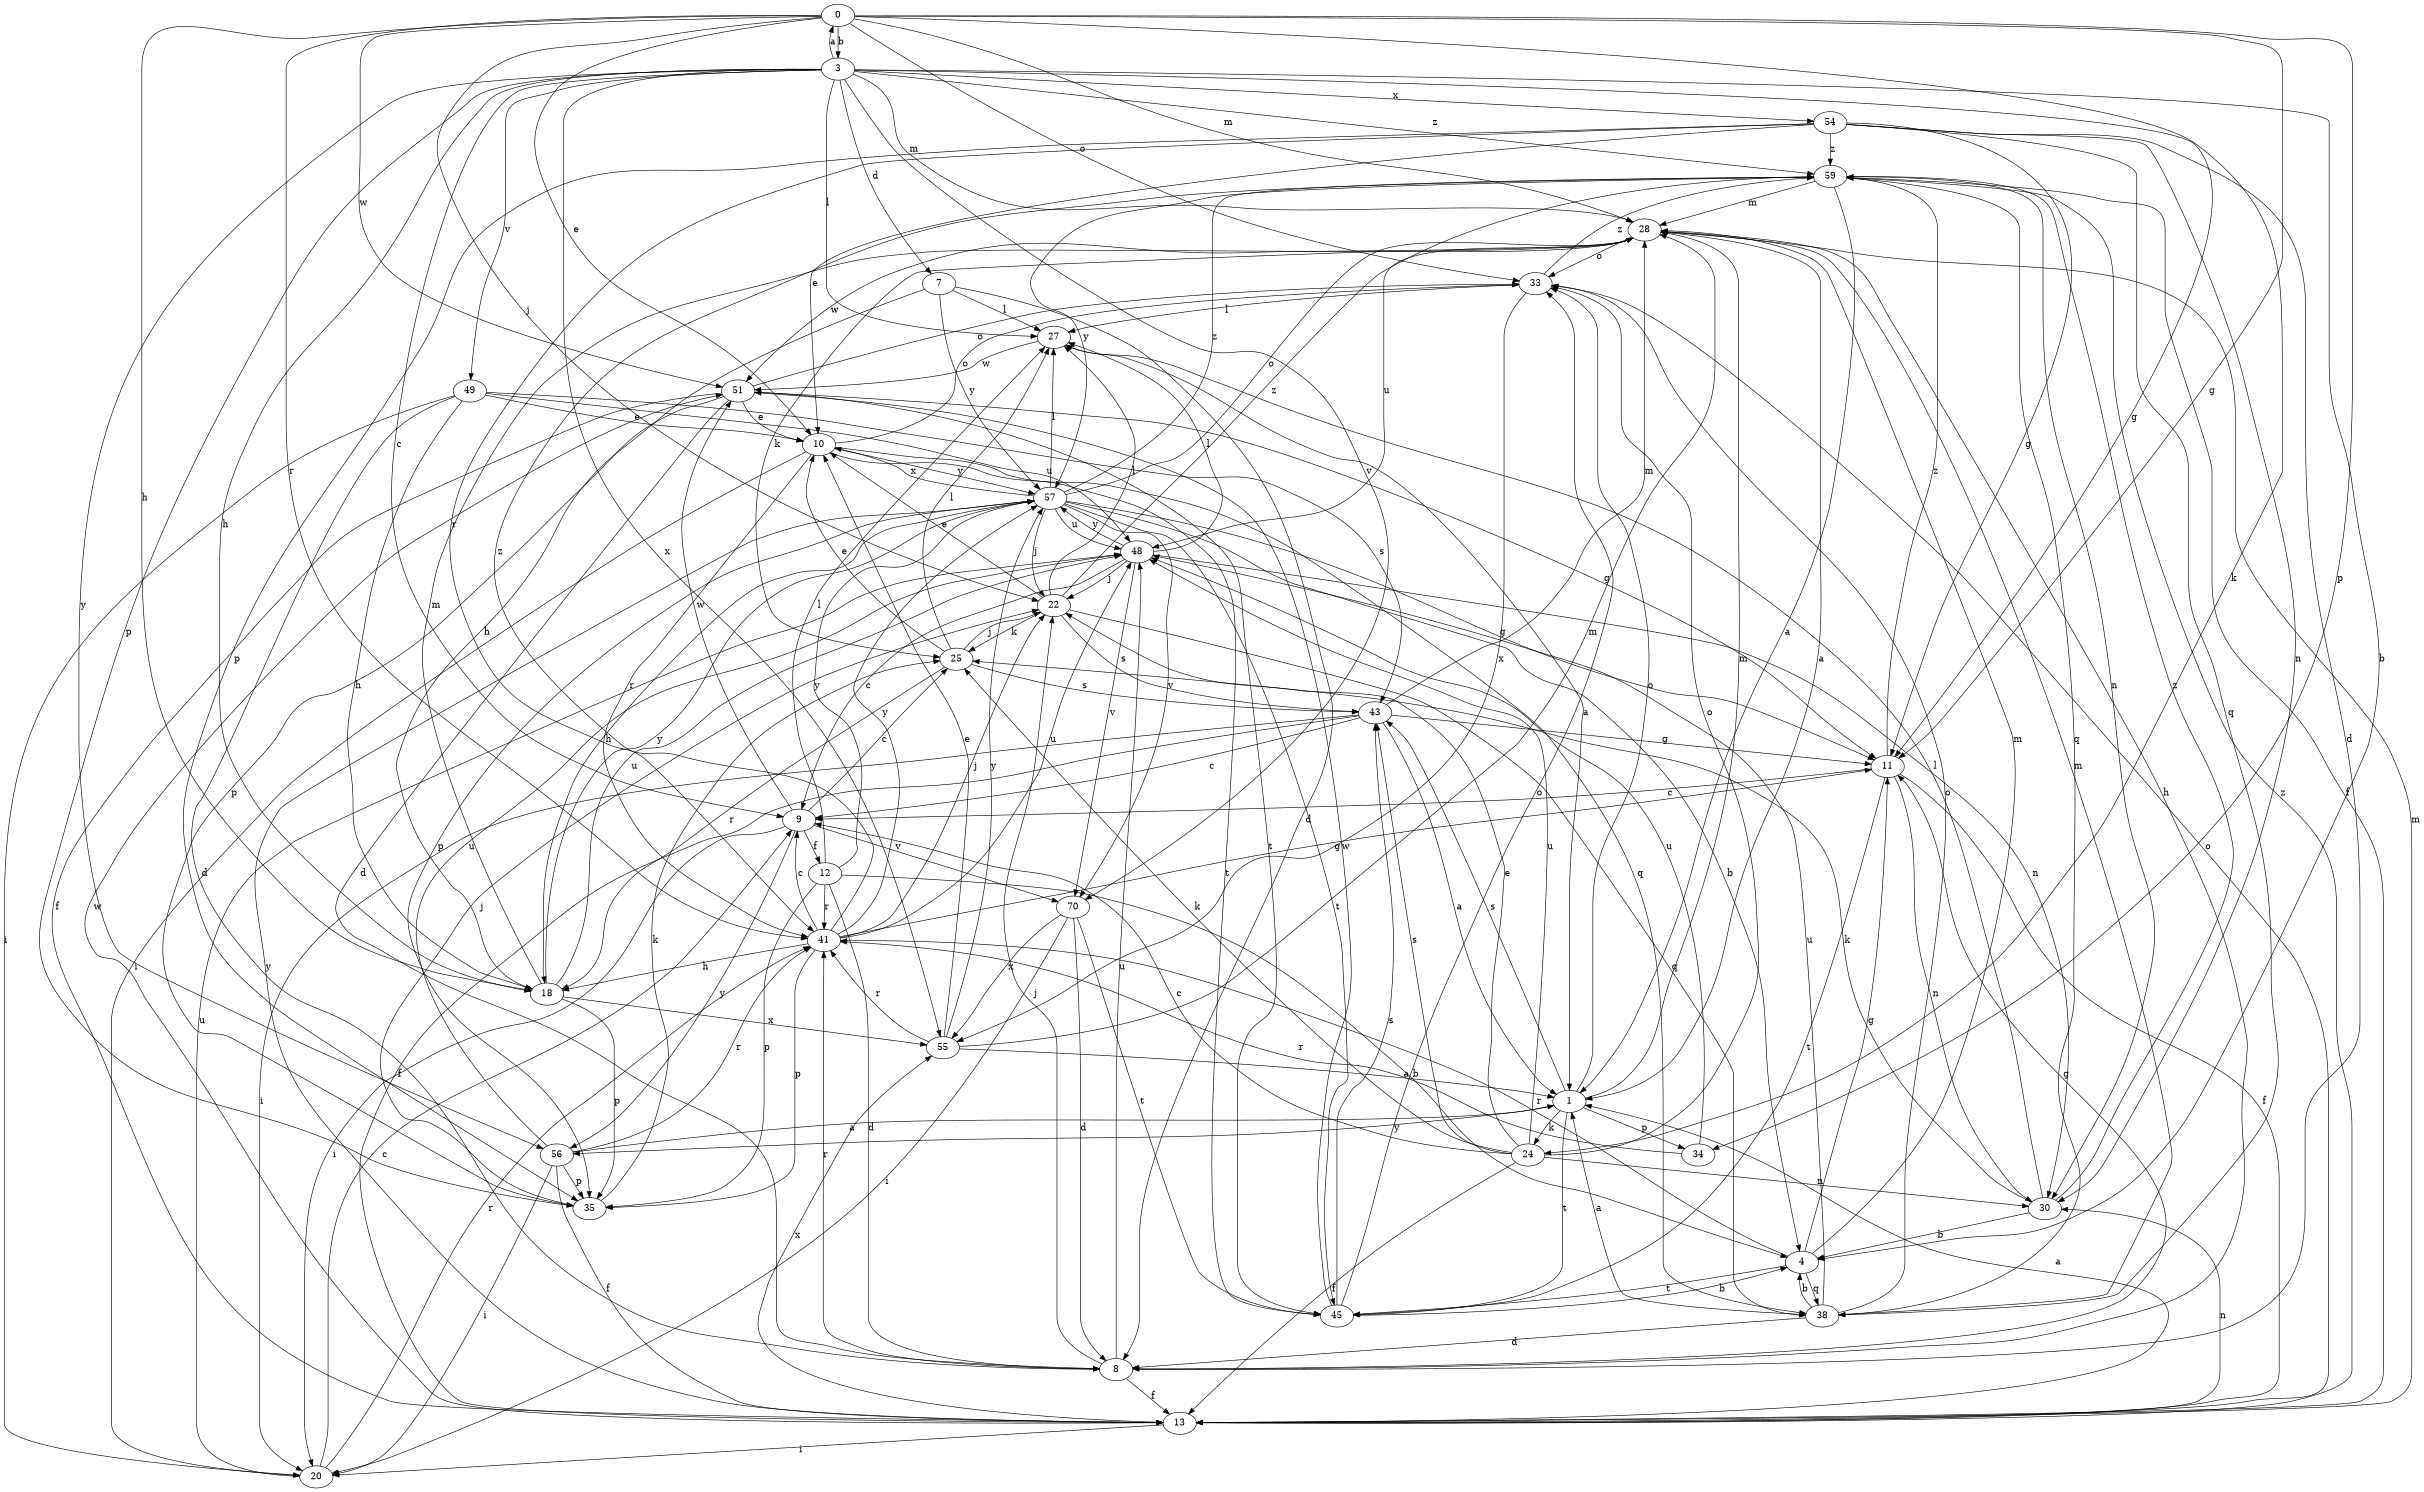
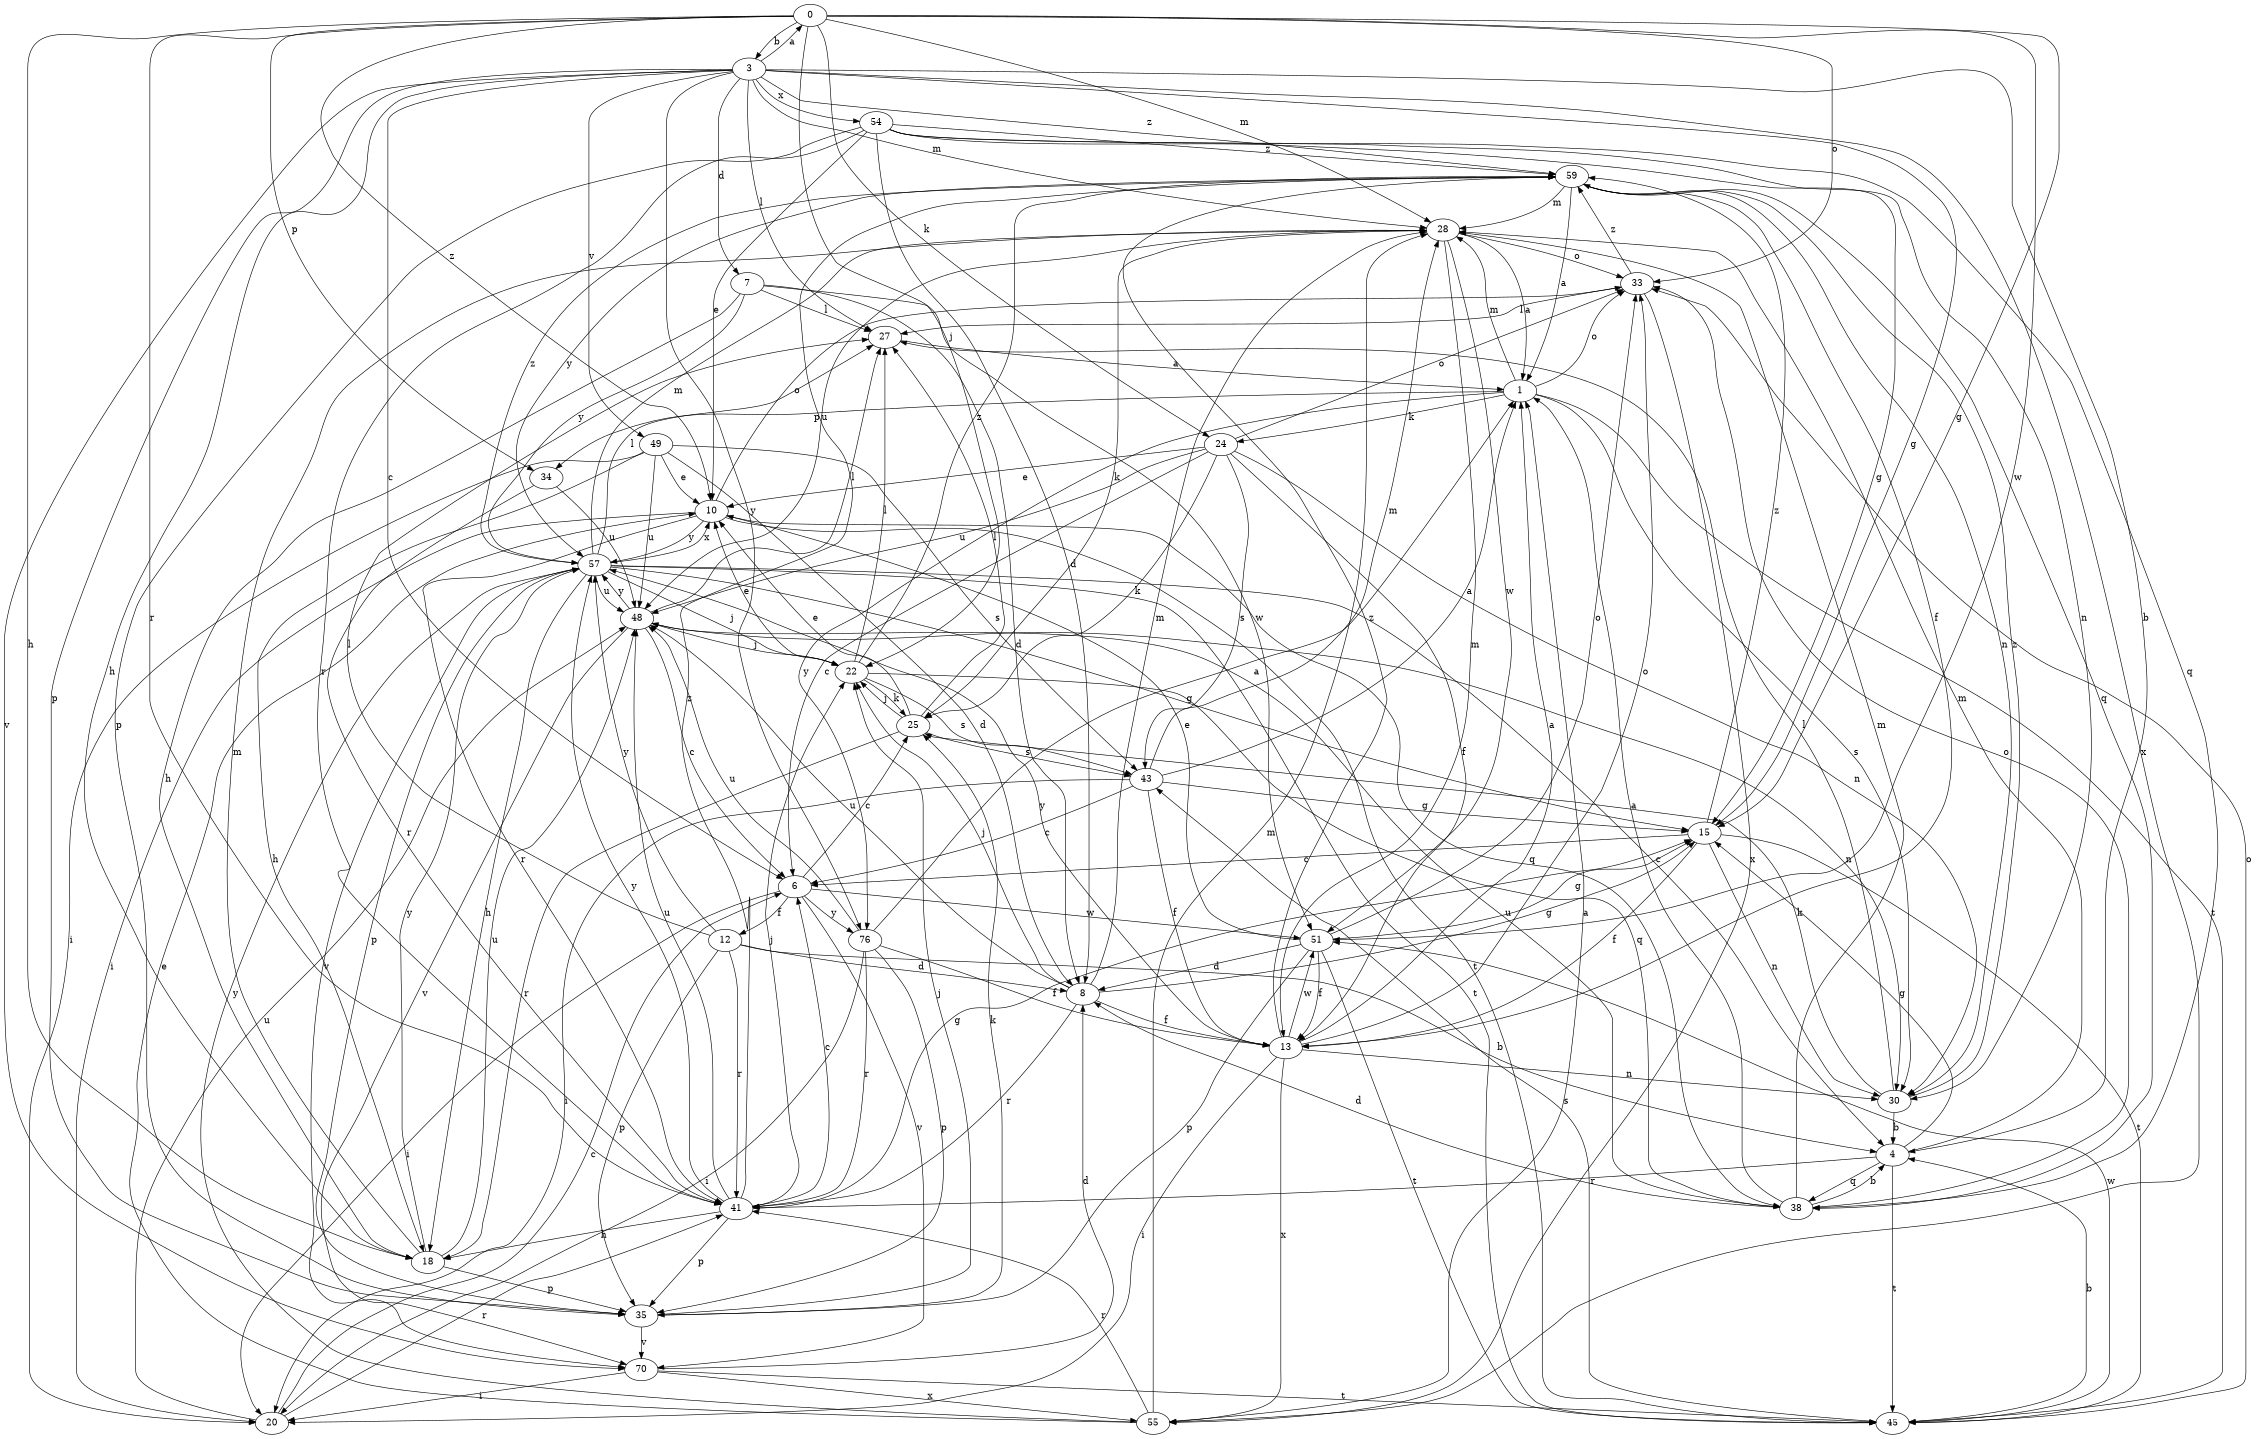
edge "0" -> "10": label "e" -> "z"
edge "57" -> "28": label "o" -> "m"
edge "27" -> "51": now "7" -> "51"
edge "24" -> "22": now "24" -> "10"
node "11": label "11" -> "15"
edge "8" -> "28": label "h" -> "m"
node "9": label "9" -> "6"
edge "57" -> "4": label "b" -> "c"
edge "1" -> "43": now "1" -> "30"
edge "18" -> "55": removed, label "x"
node "56": label "56" -> "76"
edge "35" -> "70": added, label "v"
